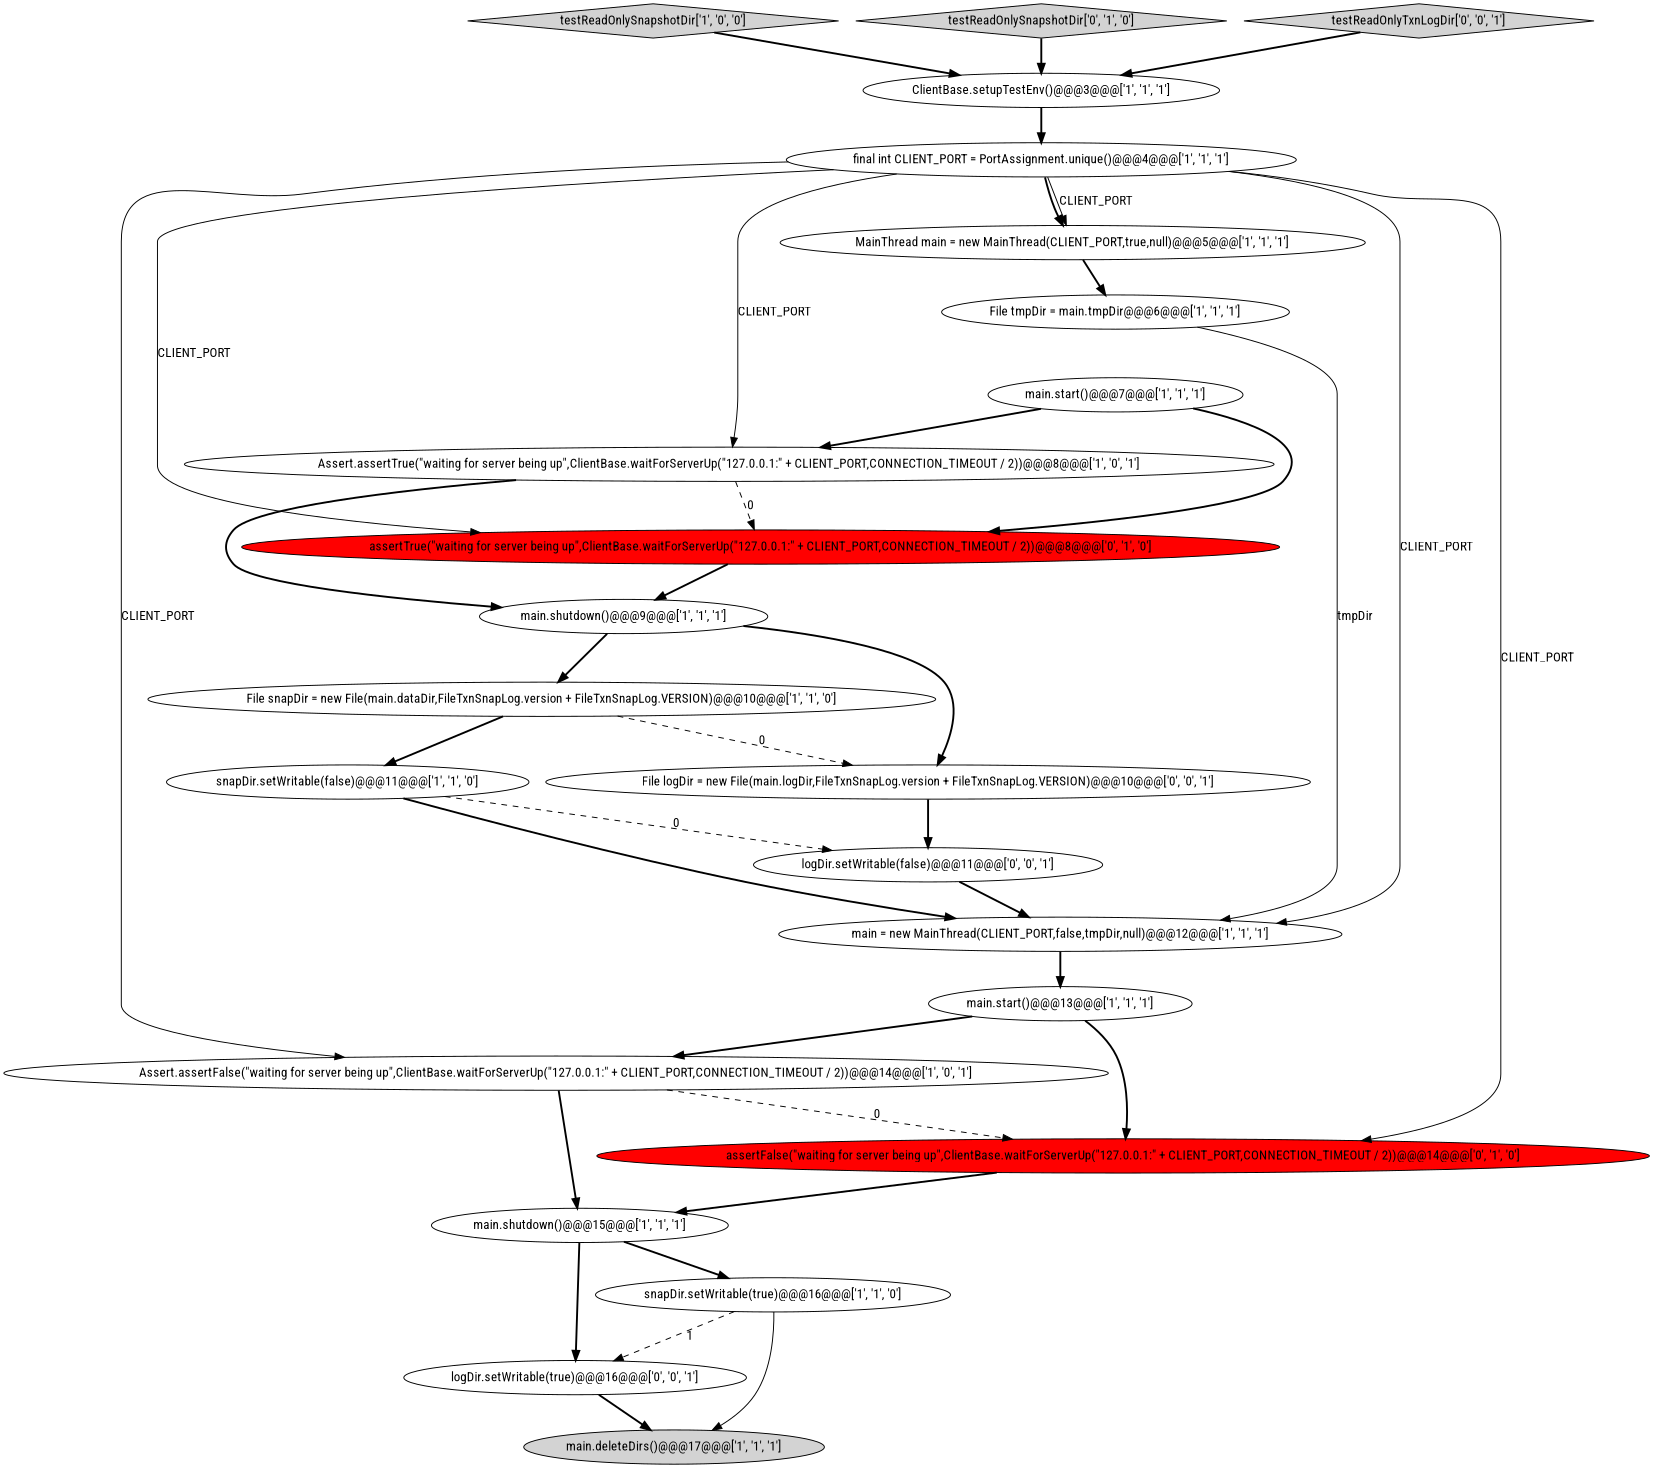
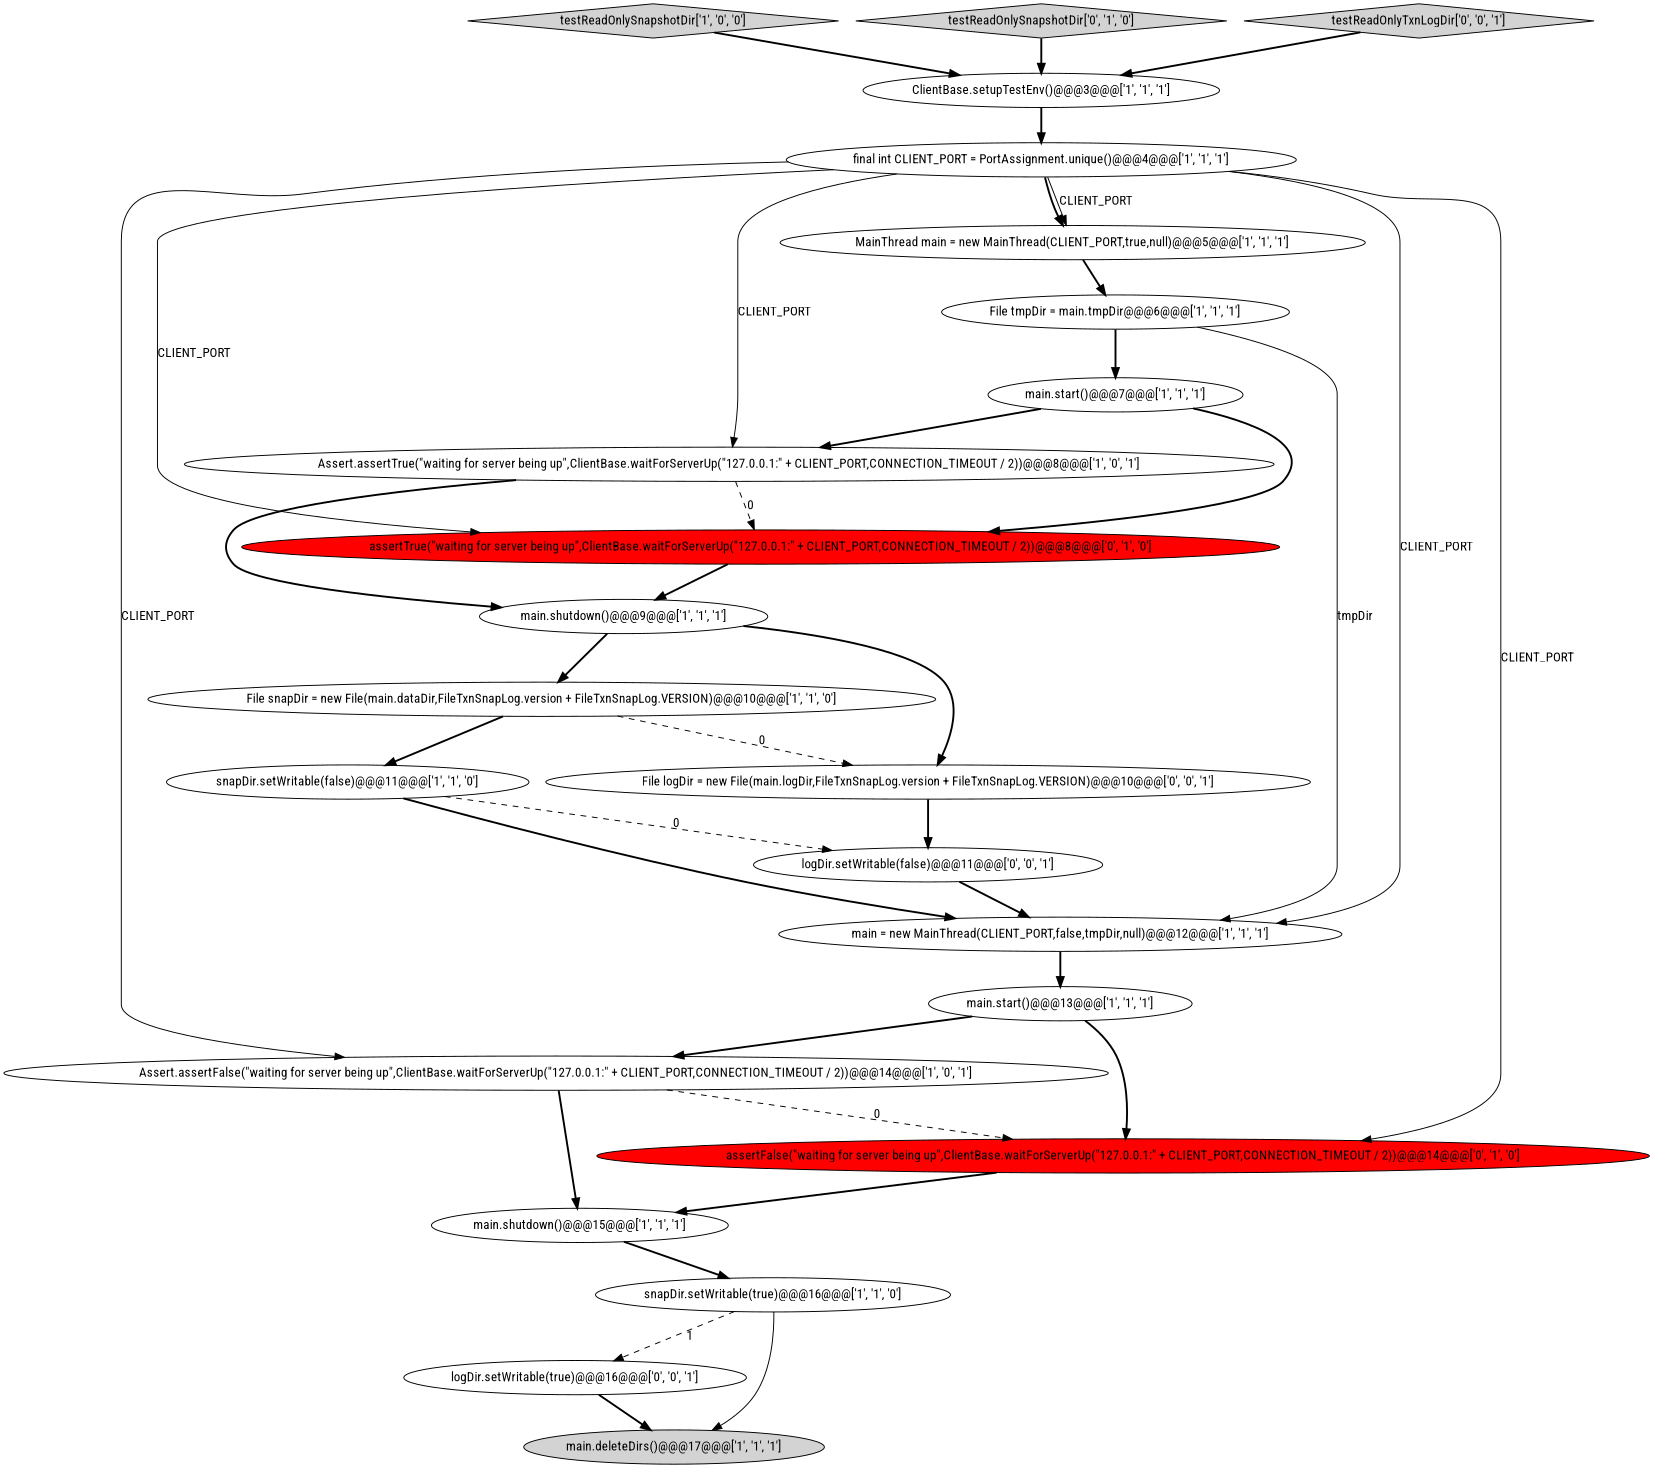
edge "File tmpDir = main.tmpDir@@@6@@@['1', '1', '1']" -> "main.start()@@@7@@@['1', '1', '1']": added
edge "main.shutdown()@@@15@@@['1', '1', '1']" -> "logDir.setWritable(true)@@@16@@@['0', '0', '1']": removed
